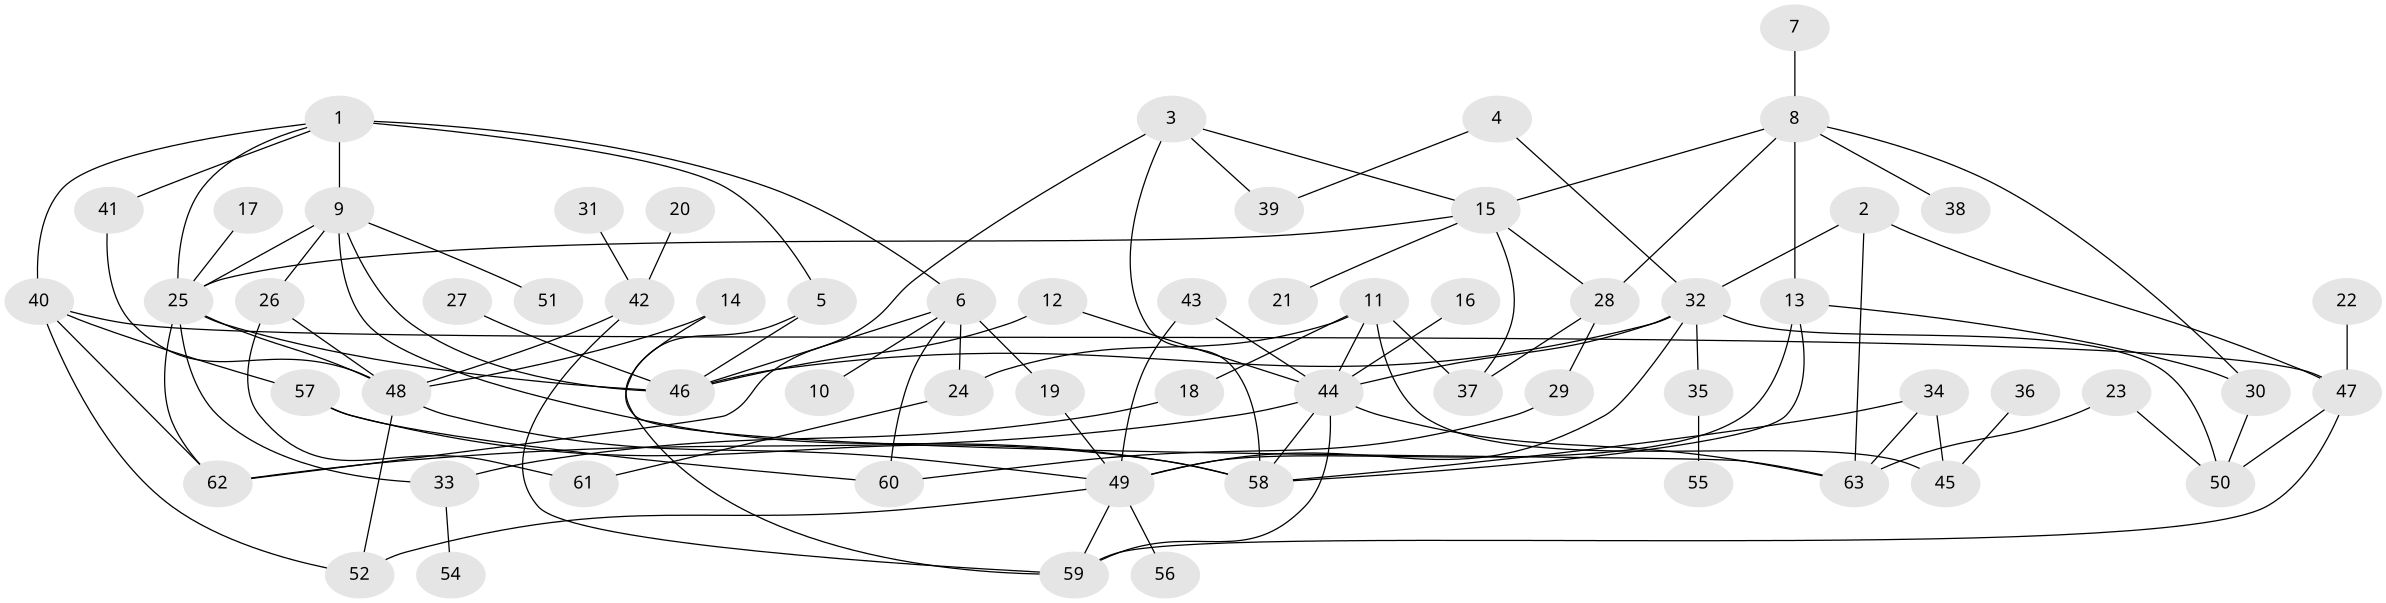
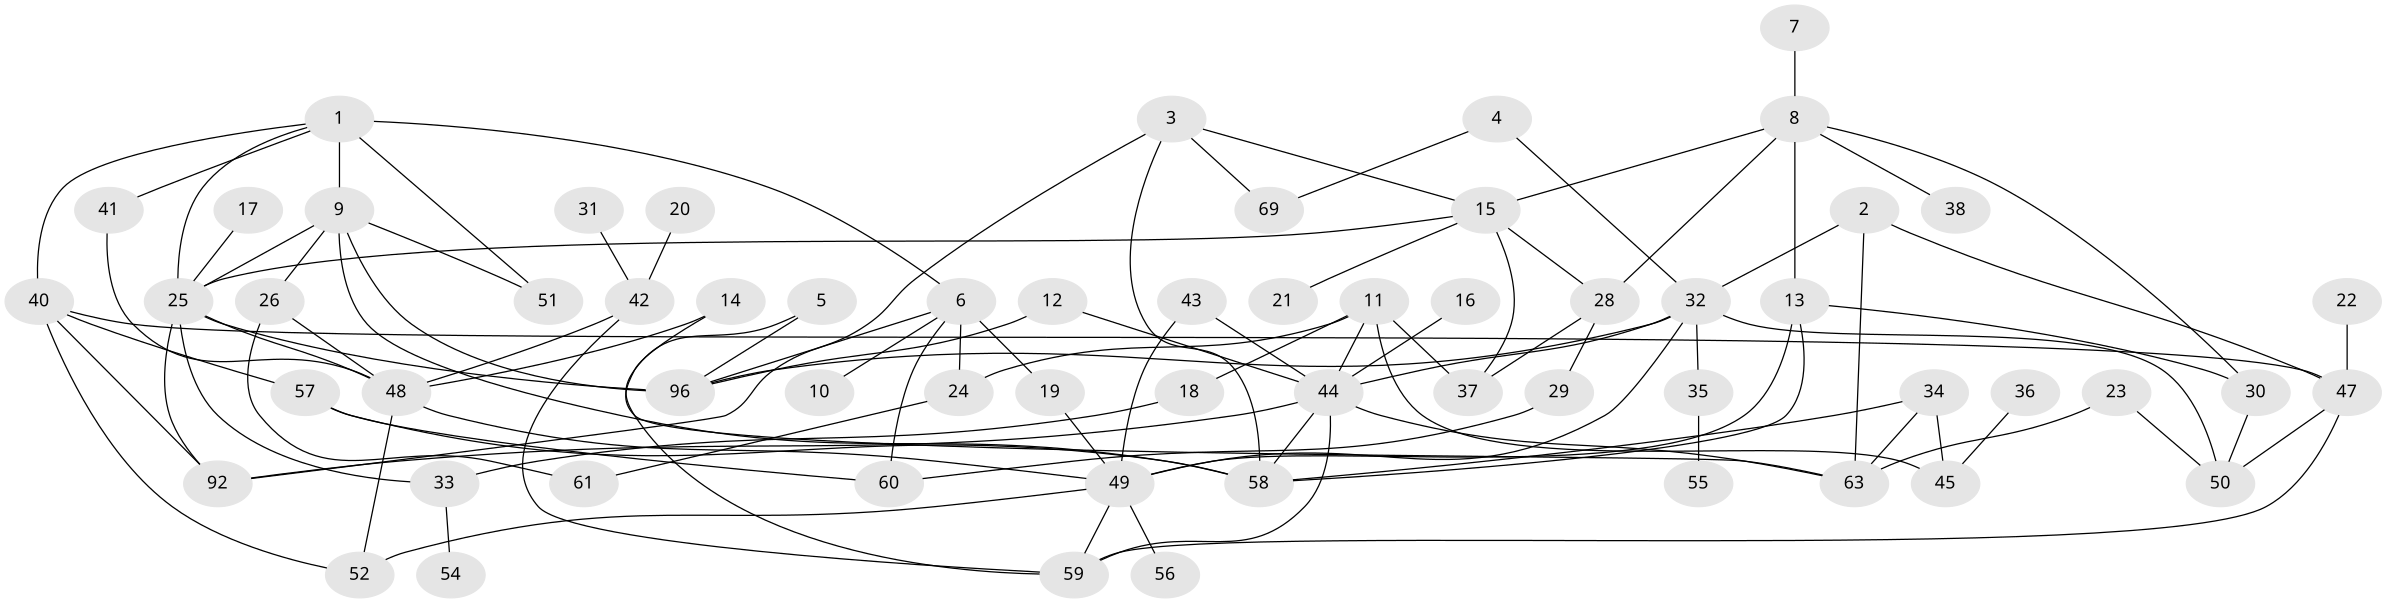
edge "1" -- "5": now "1" -- "51"
node "39": label "39" -> "69"
node "27": removed
node "46": label "46" -> "96"
node "62": label "62" -> "92"
